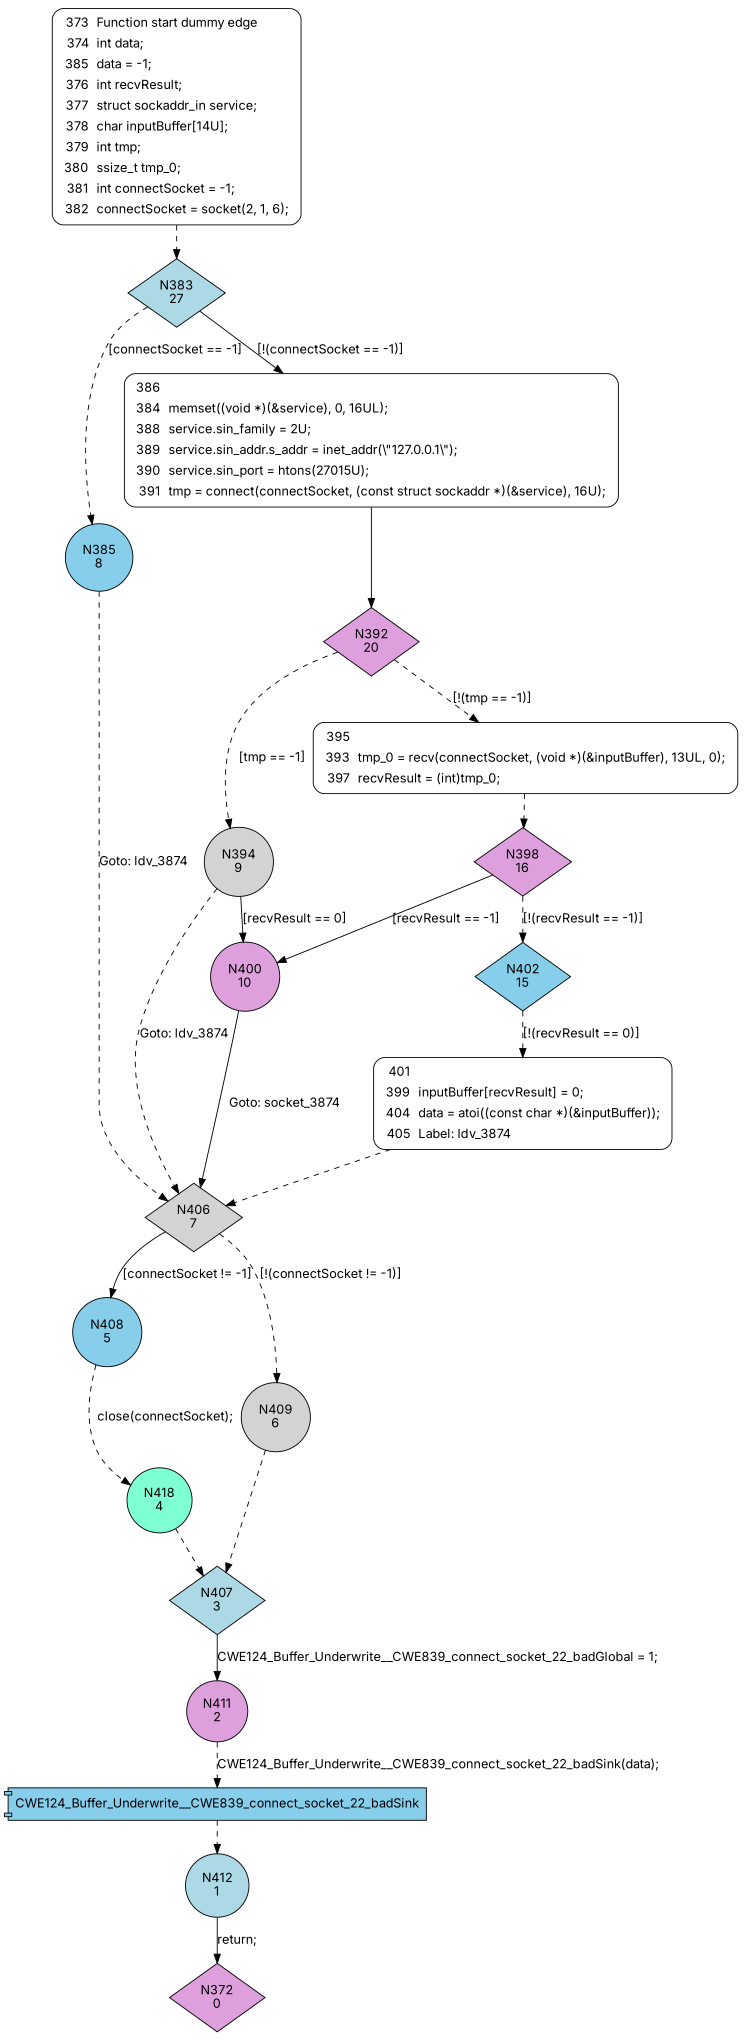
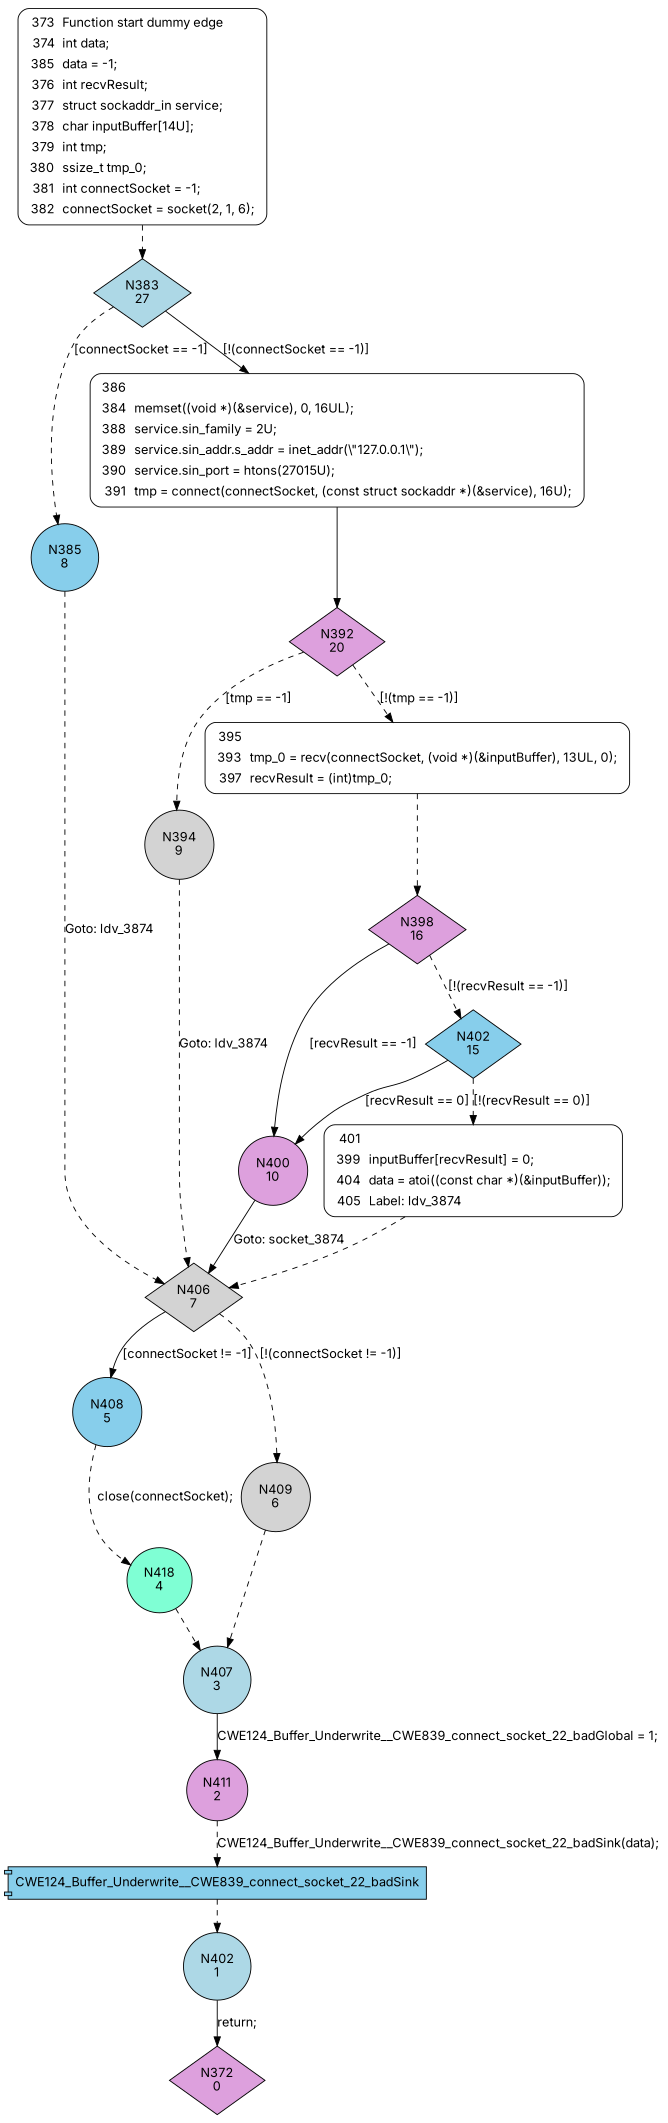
edge "N394 9" -> "N400 10": now "N402 15" -> "N400 10"
node "N407 3": shape diamond -> circle
node "N412 1": label "N412 1" -> "N402 1"
